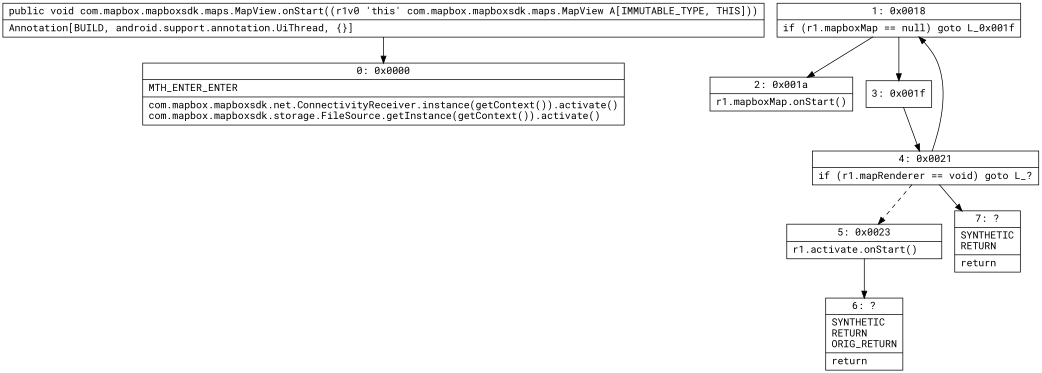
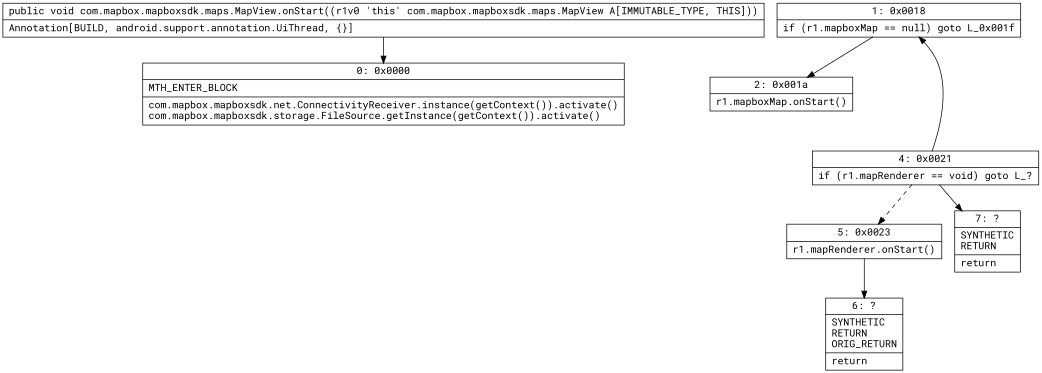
node "0: 0x0000": text "MTH_ENTER_ENTER" -> "MTH_ENTER_BLOCK"
node "3: 0x001f": removed
node "5: 0x0023": text "r1.activate.onStart()" -> "r1.mapRenderer.onStart()"
